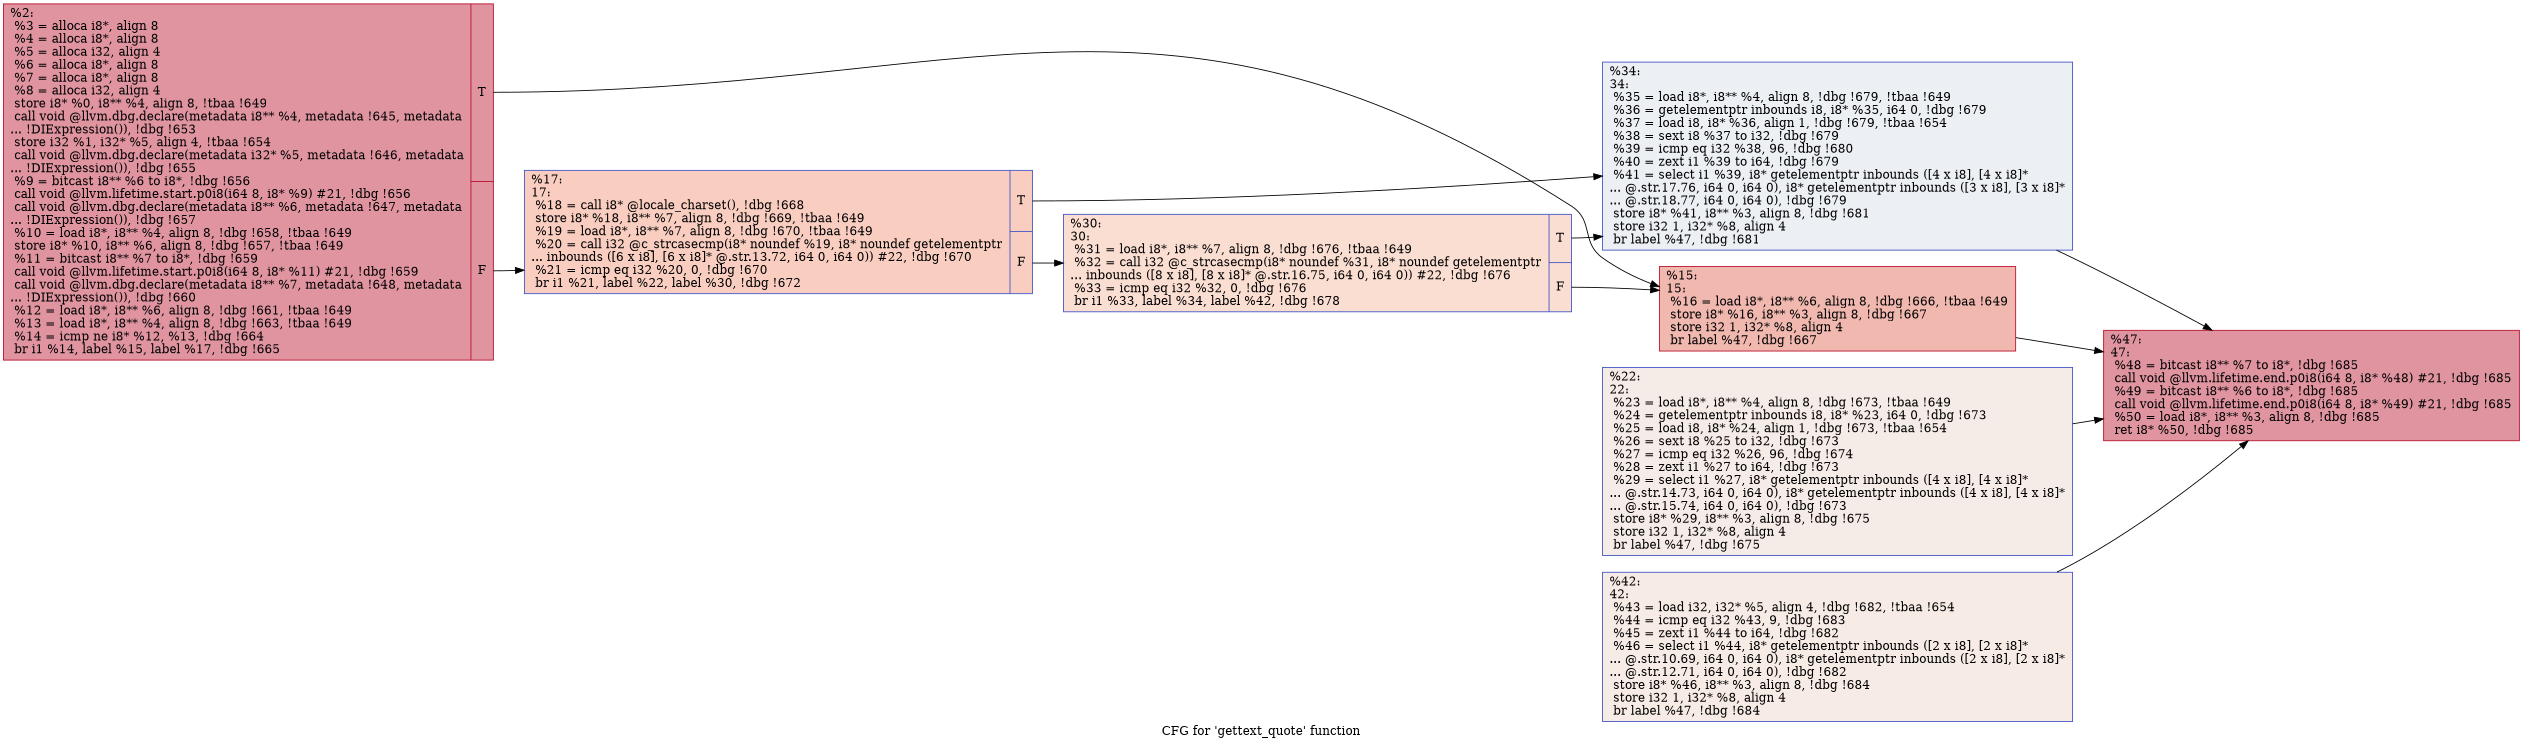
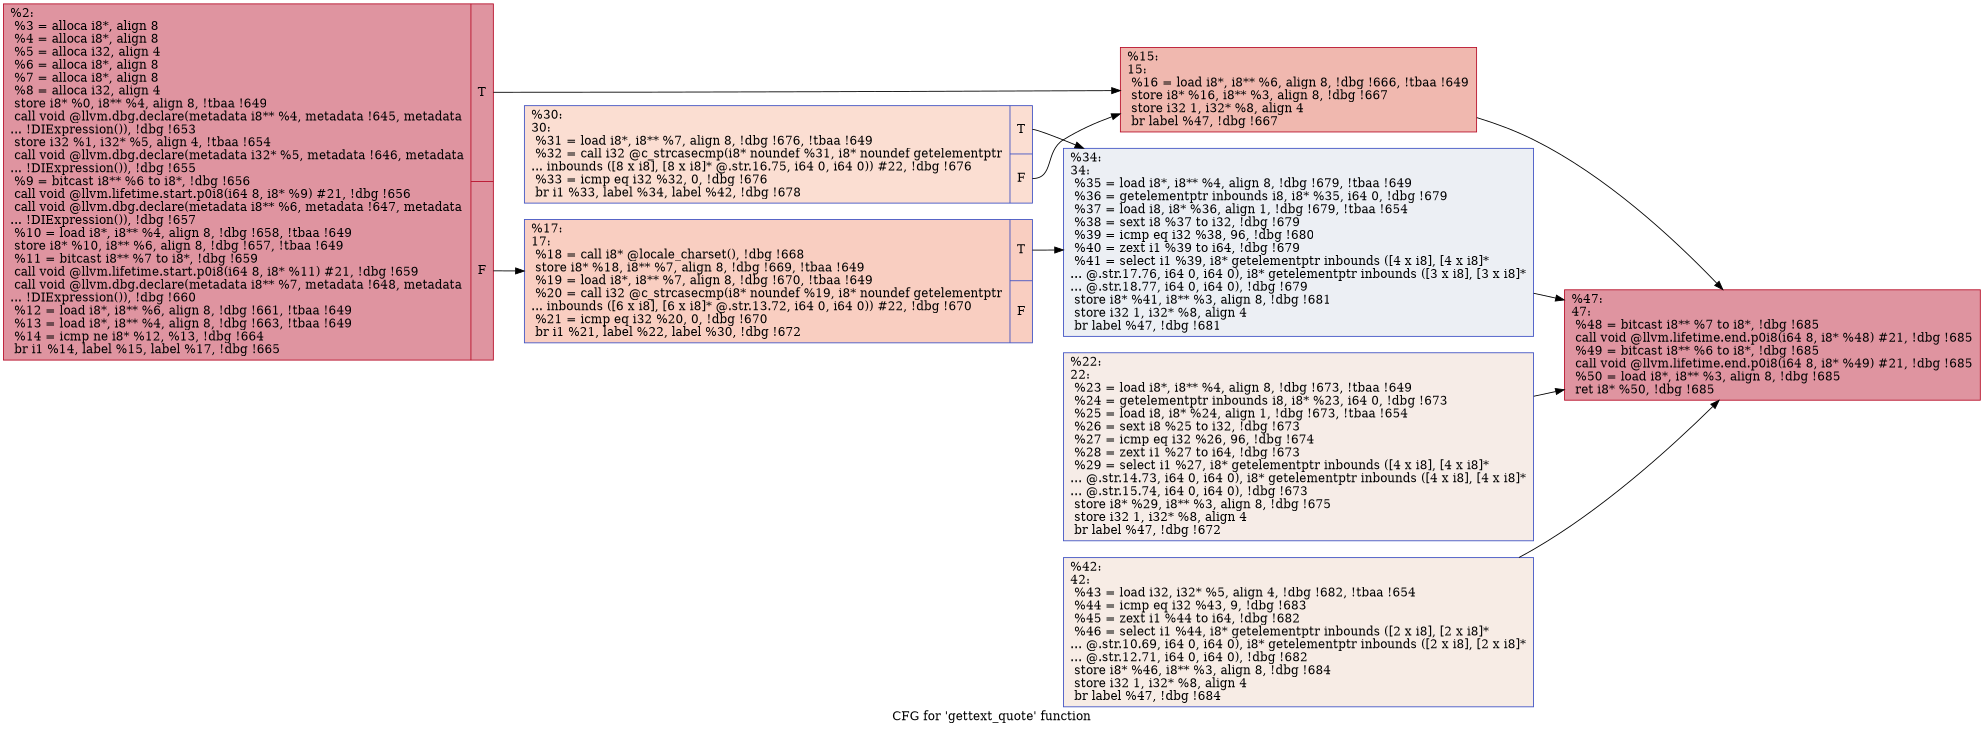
edge "%17:" -> "%30:": removed
node "%22:": text "br label %47, !dbg !675" -> "br label %47, !dbg !672"
